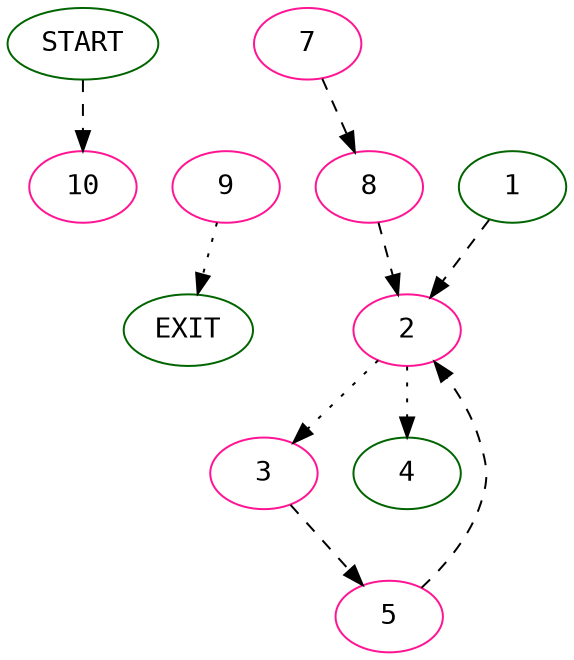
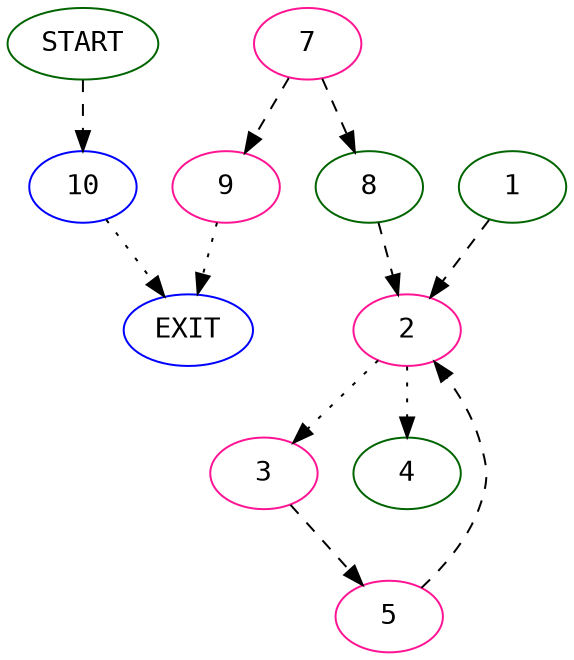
edge "7" -> "9": added
node "10": color deeppink -> blue
node "8": color deeppink -> darkgreen
edge "10" -> "EXIT": added
node "EXIT": color darkgreen -> blue
